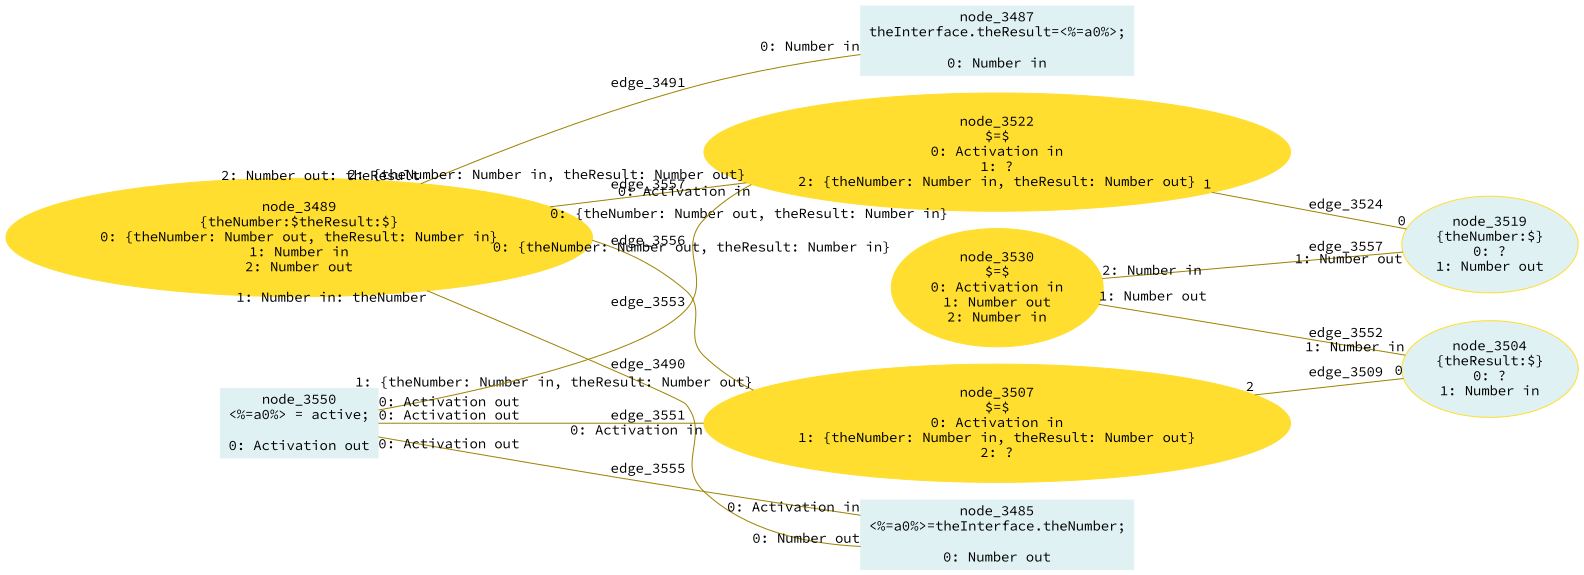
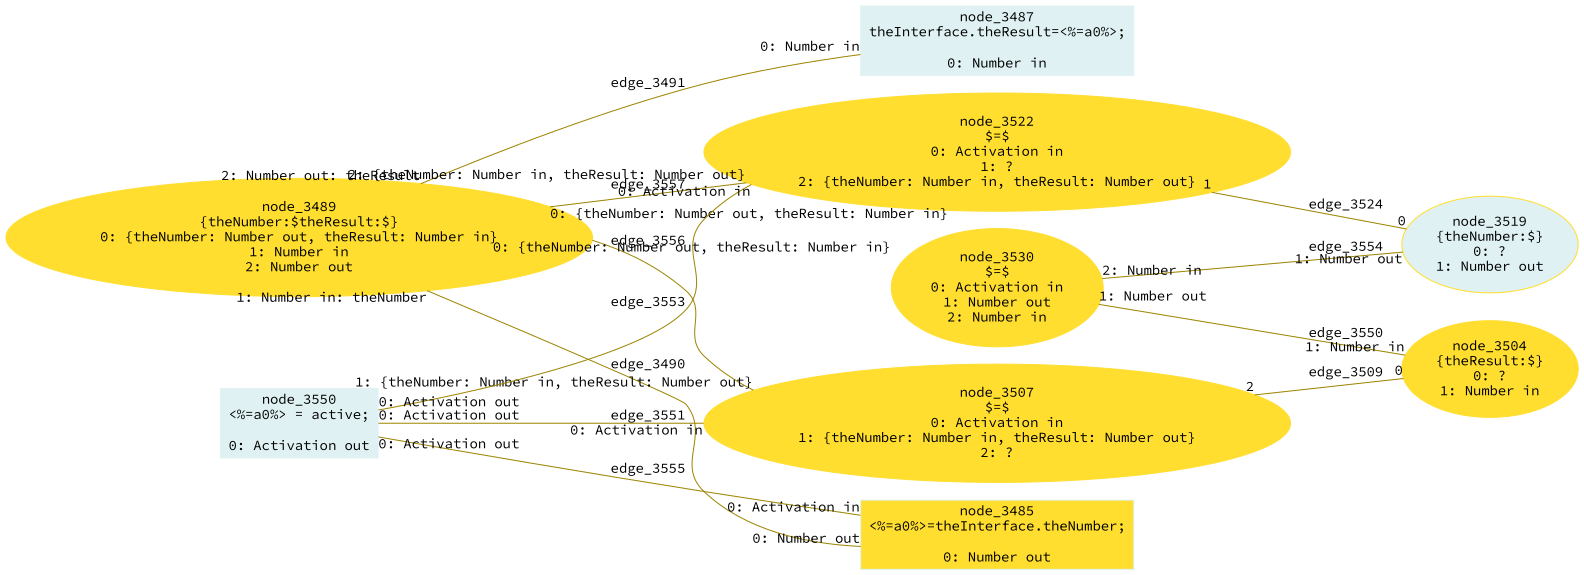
edge "node_3519 {theNumber:$} 0: ? 1: Number out" -- "node_3530 $=$ 0: Activation in 1: Number out 2: Number in": label "edge_3557" -> "edge_3554"
edge "node_3530 $=$ 0: Activation in 1: Number out 2: Number in" -- "node_3504 {theResult:$} 0: ? 1: Number in": label "edge_3552" -> "edge_3550"
node "node_3504 {theResult:$} 0: ? 1: Number in": fillcolor #dff1f2 -> #ffde2f
node "node_3485 <%=a0%>=theInterface.theNumber; 0: Number out": fillcolor #dff1f2 -> #ffde2f
